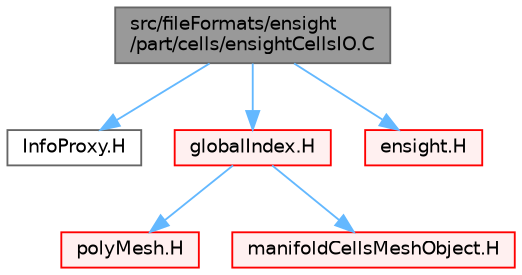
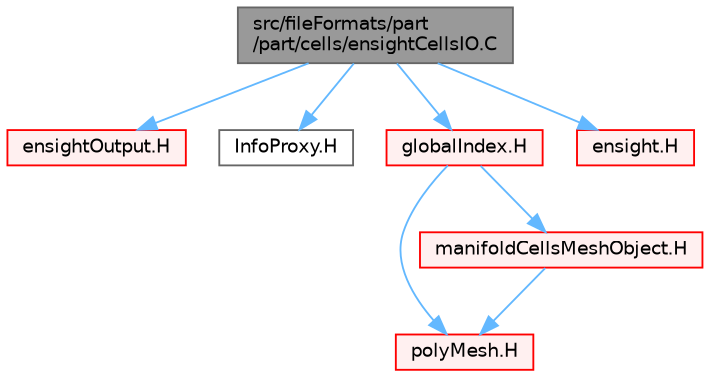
node "src/fileFormats/ensight /part/cells/ensightCellsIO.C": label "src/fileFormats/ensight /part/cells/ensightCellsIO.C" -> "src/fileFormats/part /part/cells/ensightCellsIO.C"
node "ensightOutput.H": added
edge "manifoldCellsMeshObject.H" -> "polyMesh.H": added
